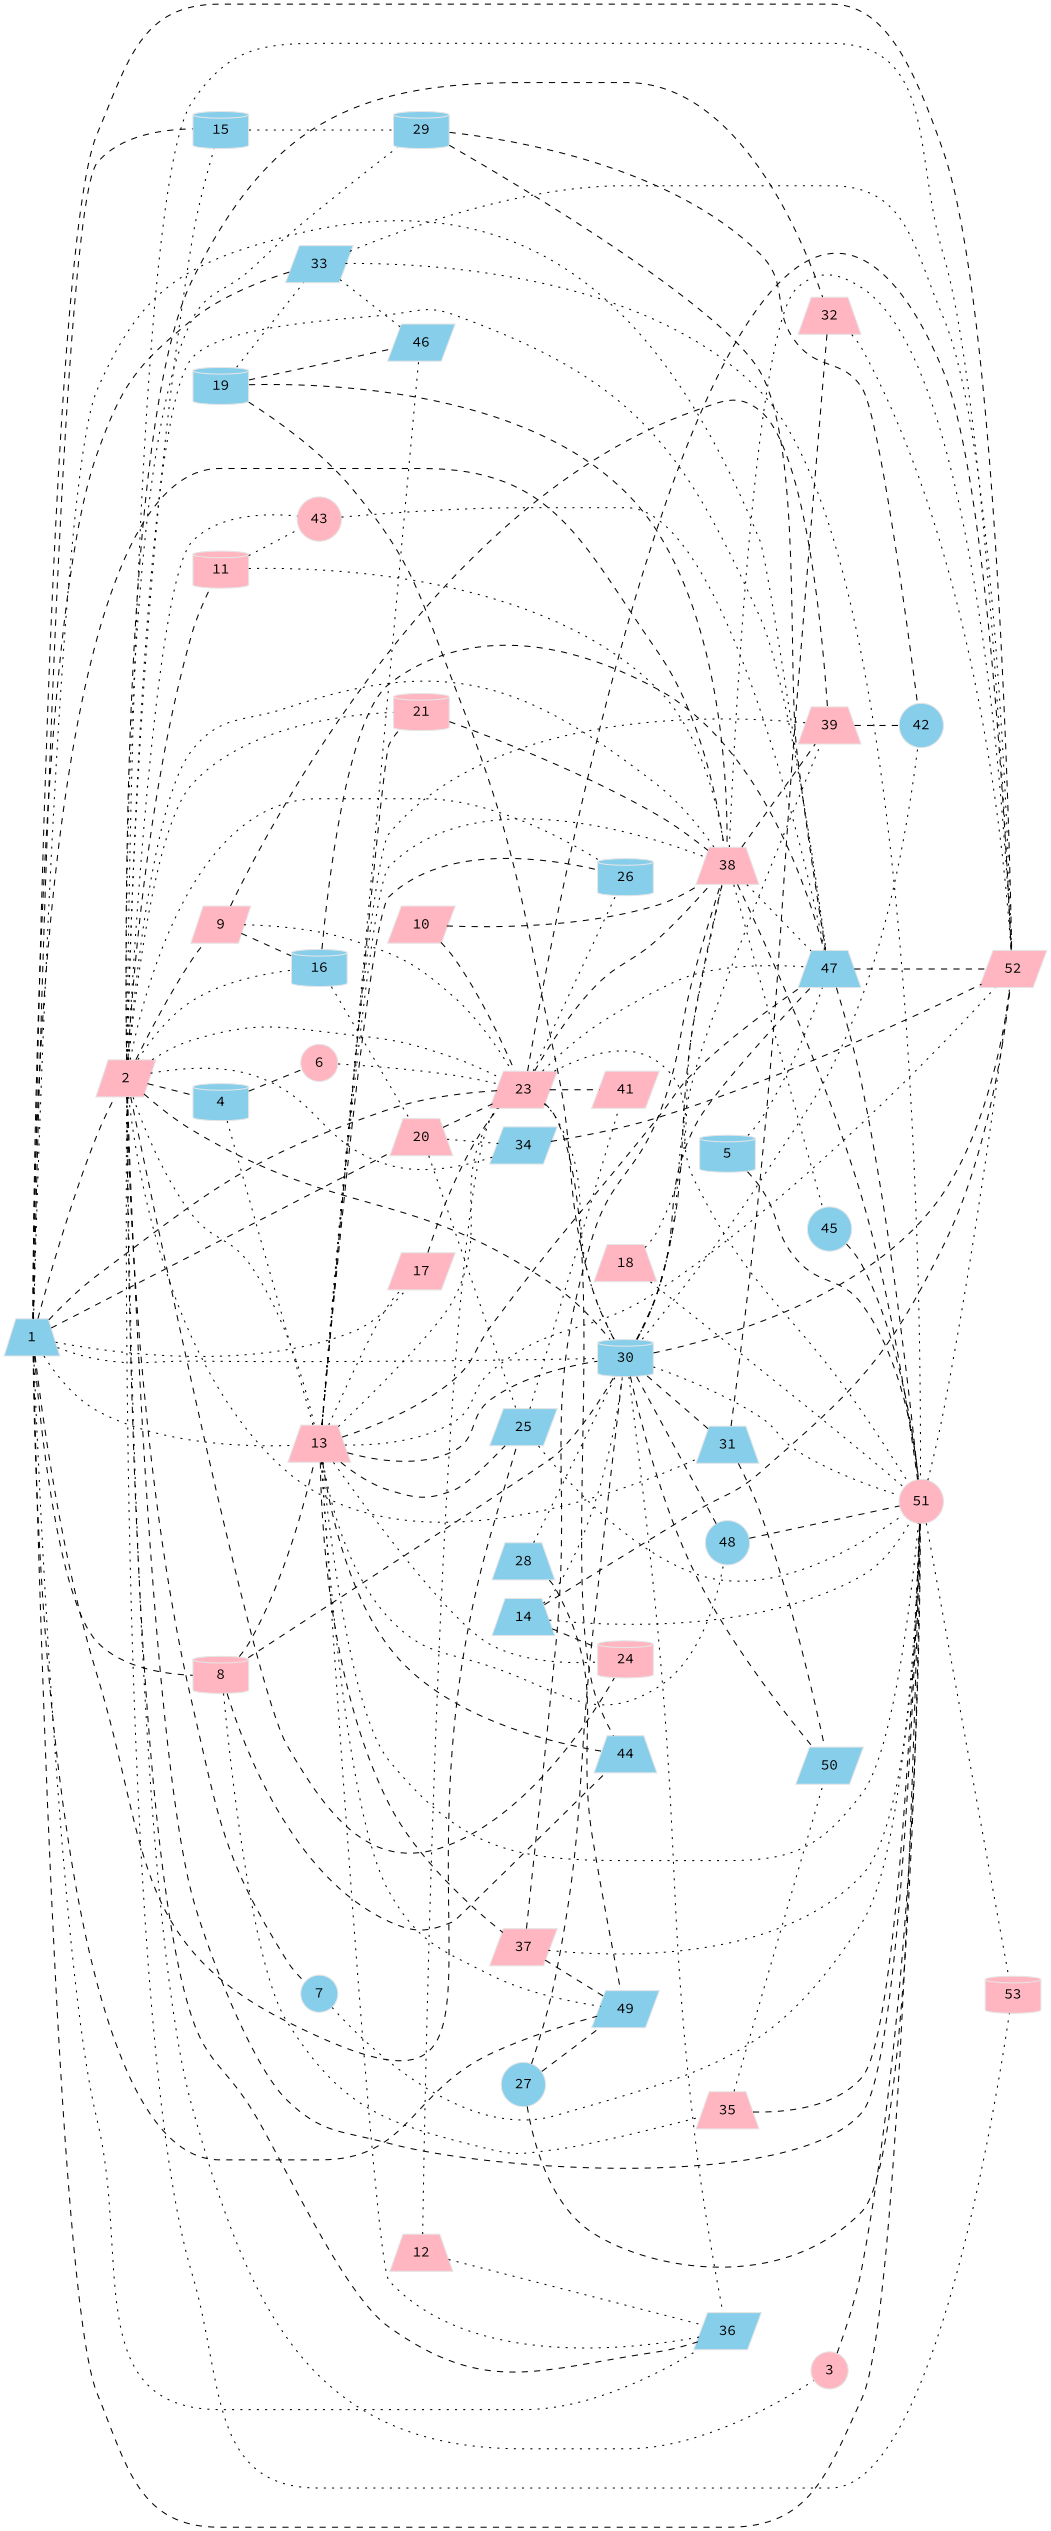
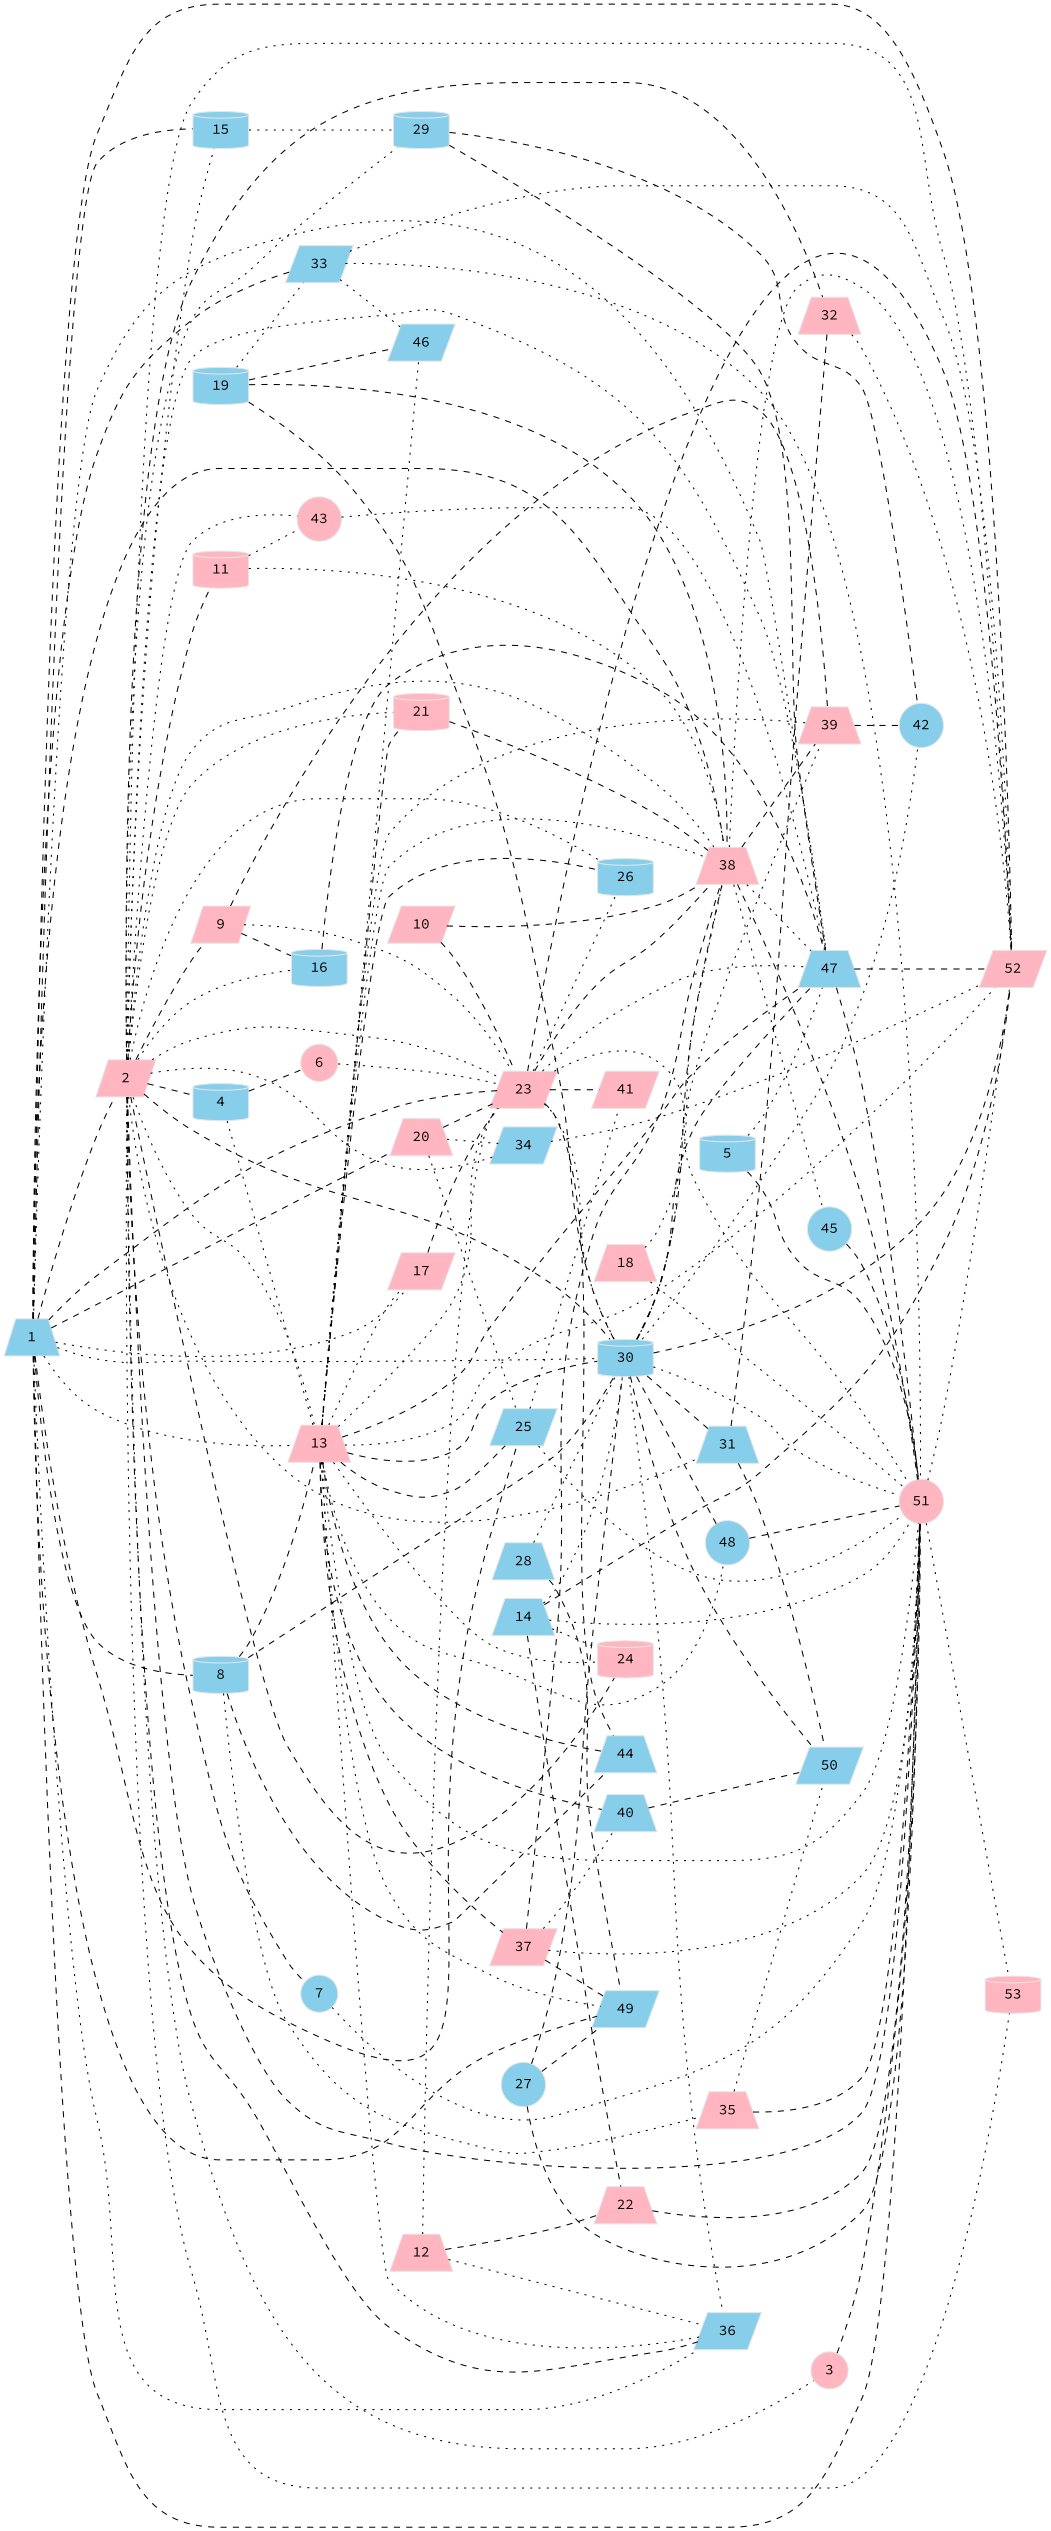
edge "16" -- "20": removed
edge "52" -- "34": style dashed -> dotted
edge "14" -- "24": style dashed -> dotted
node "8": fillcolor lightpink -> skyblue
node "40": added
node "22": added
